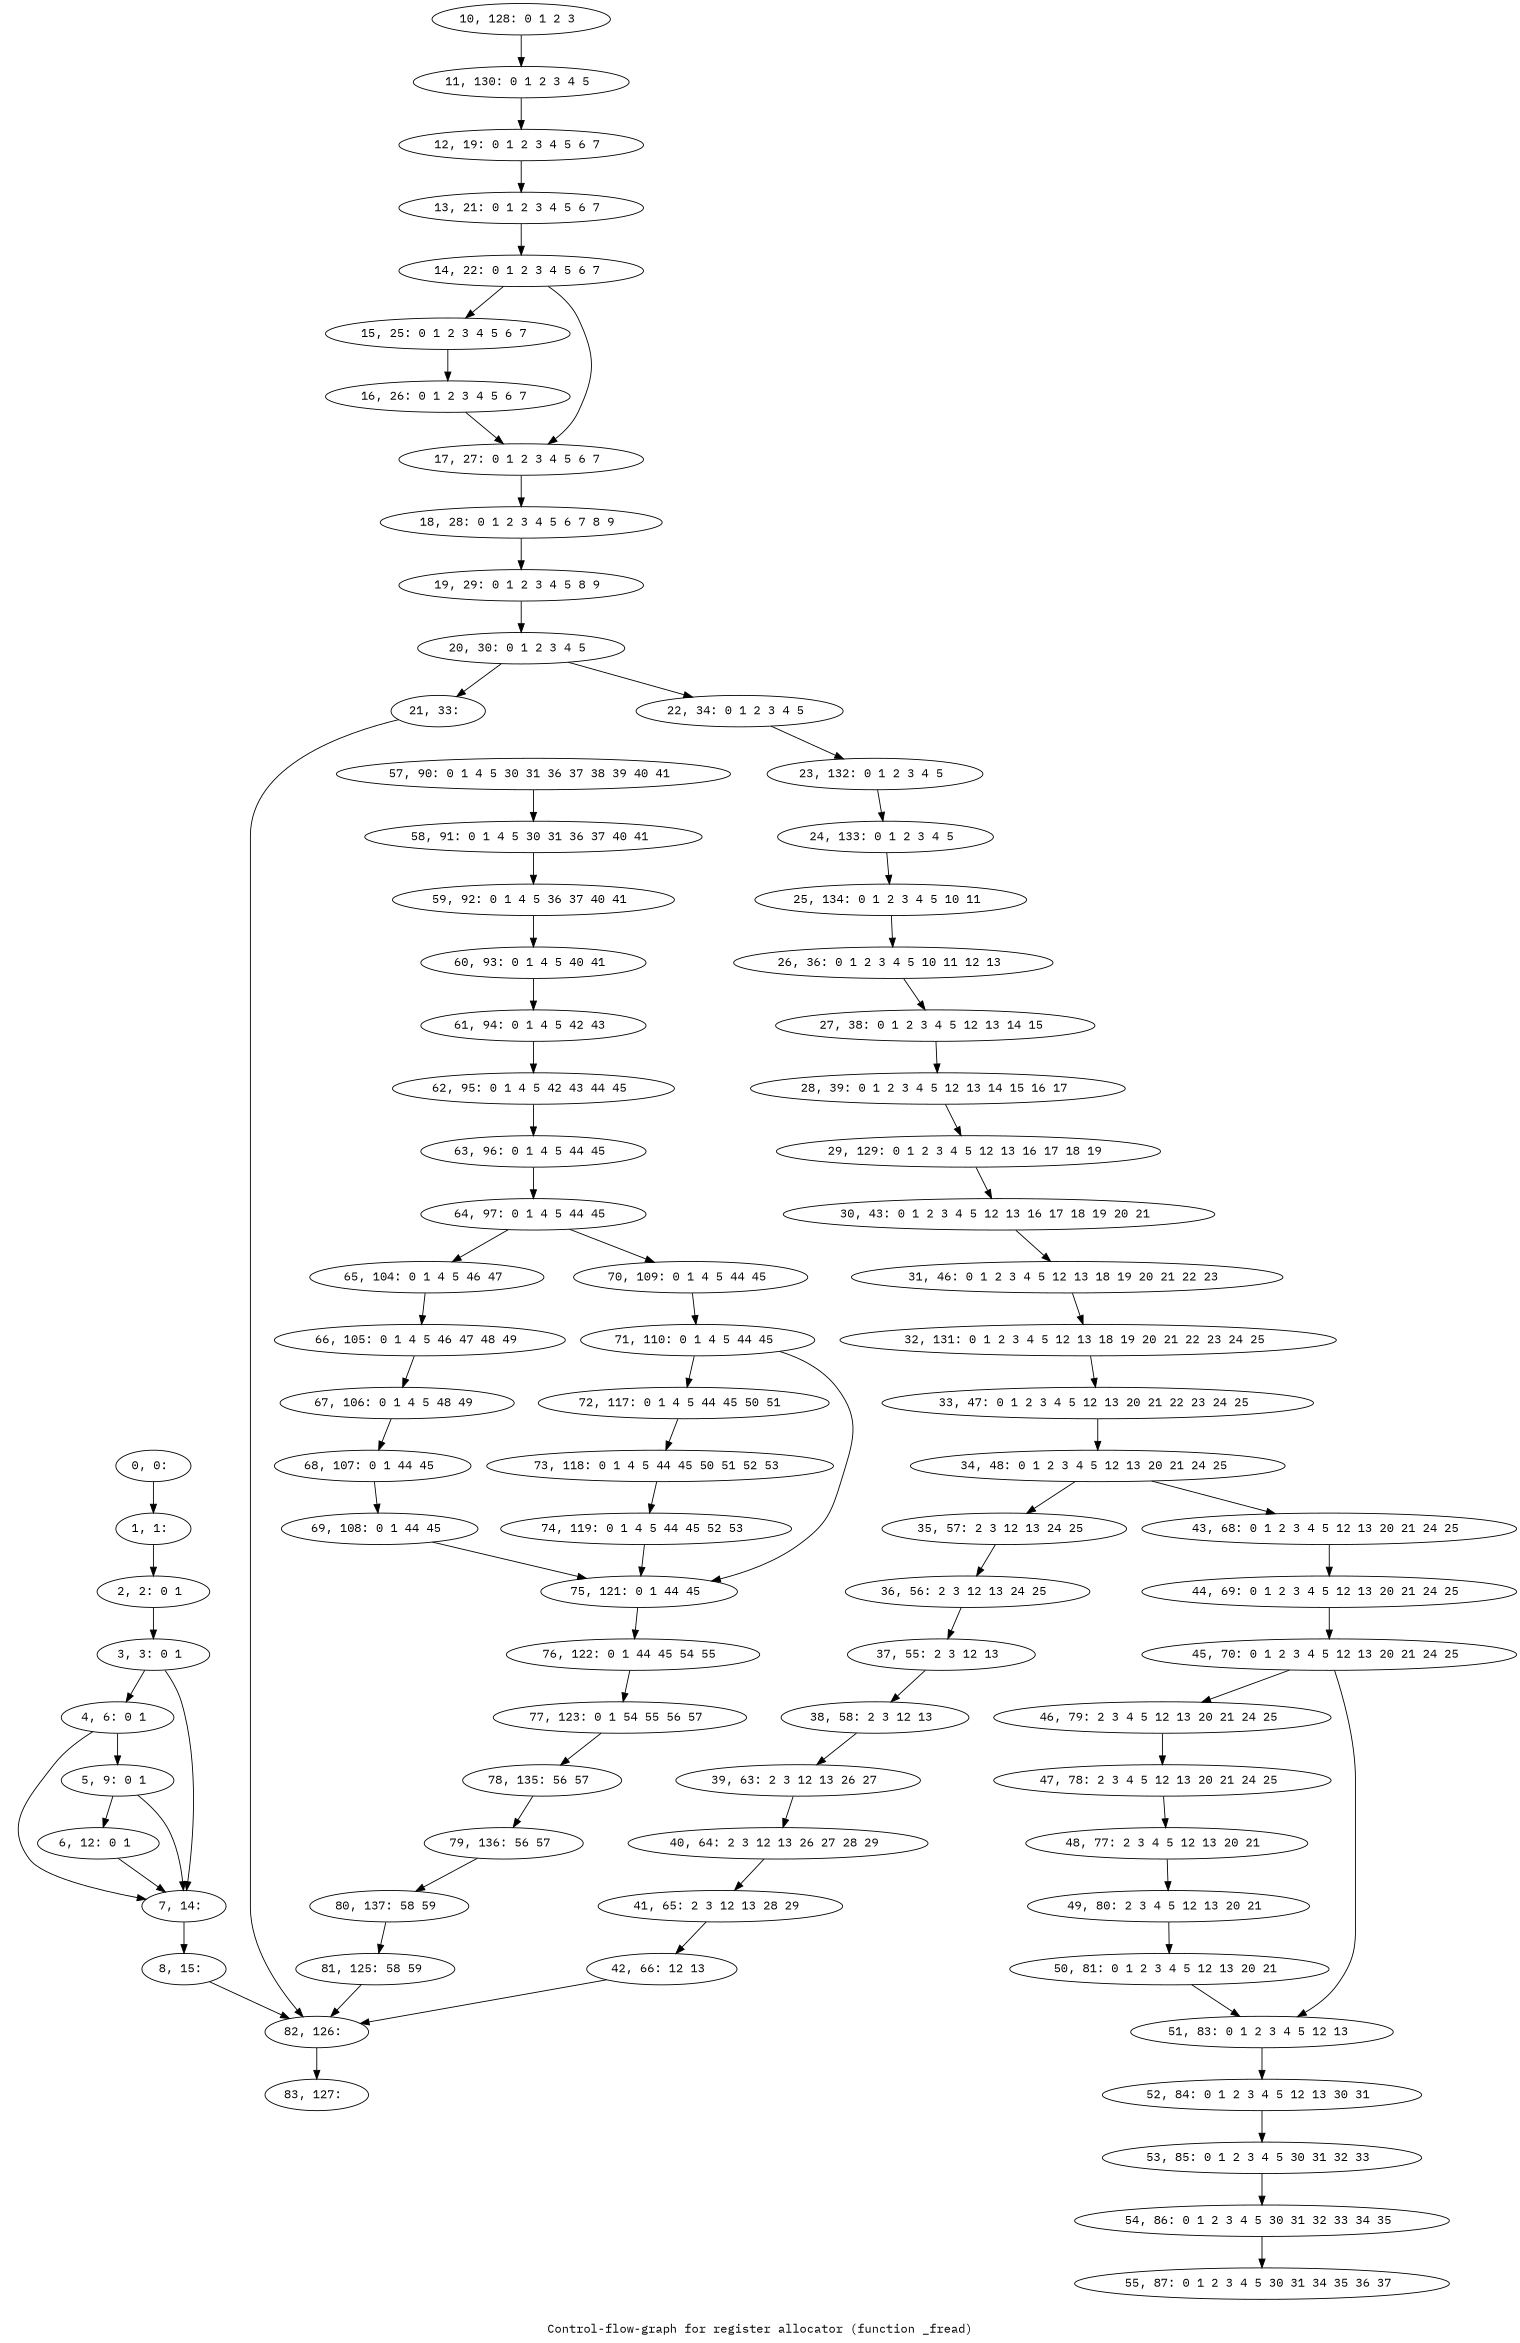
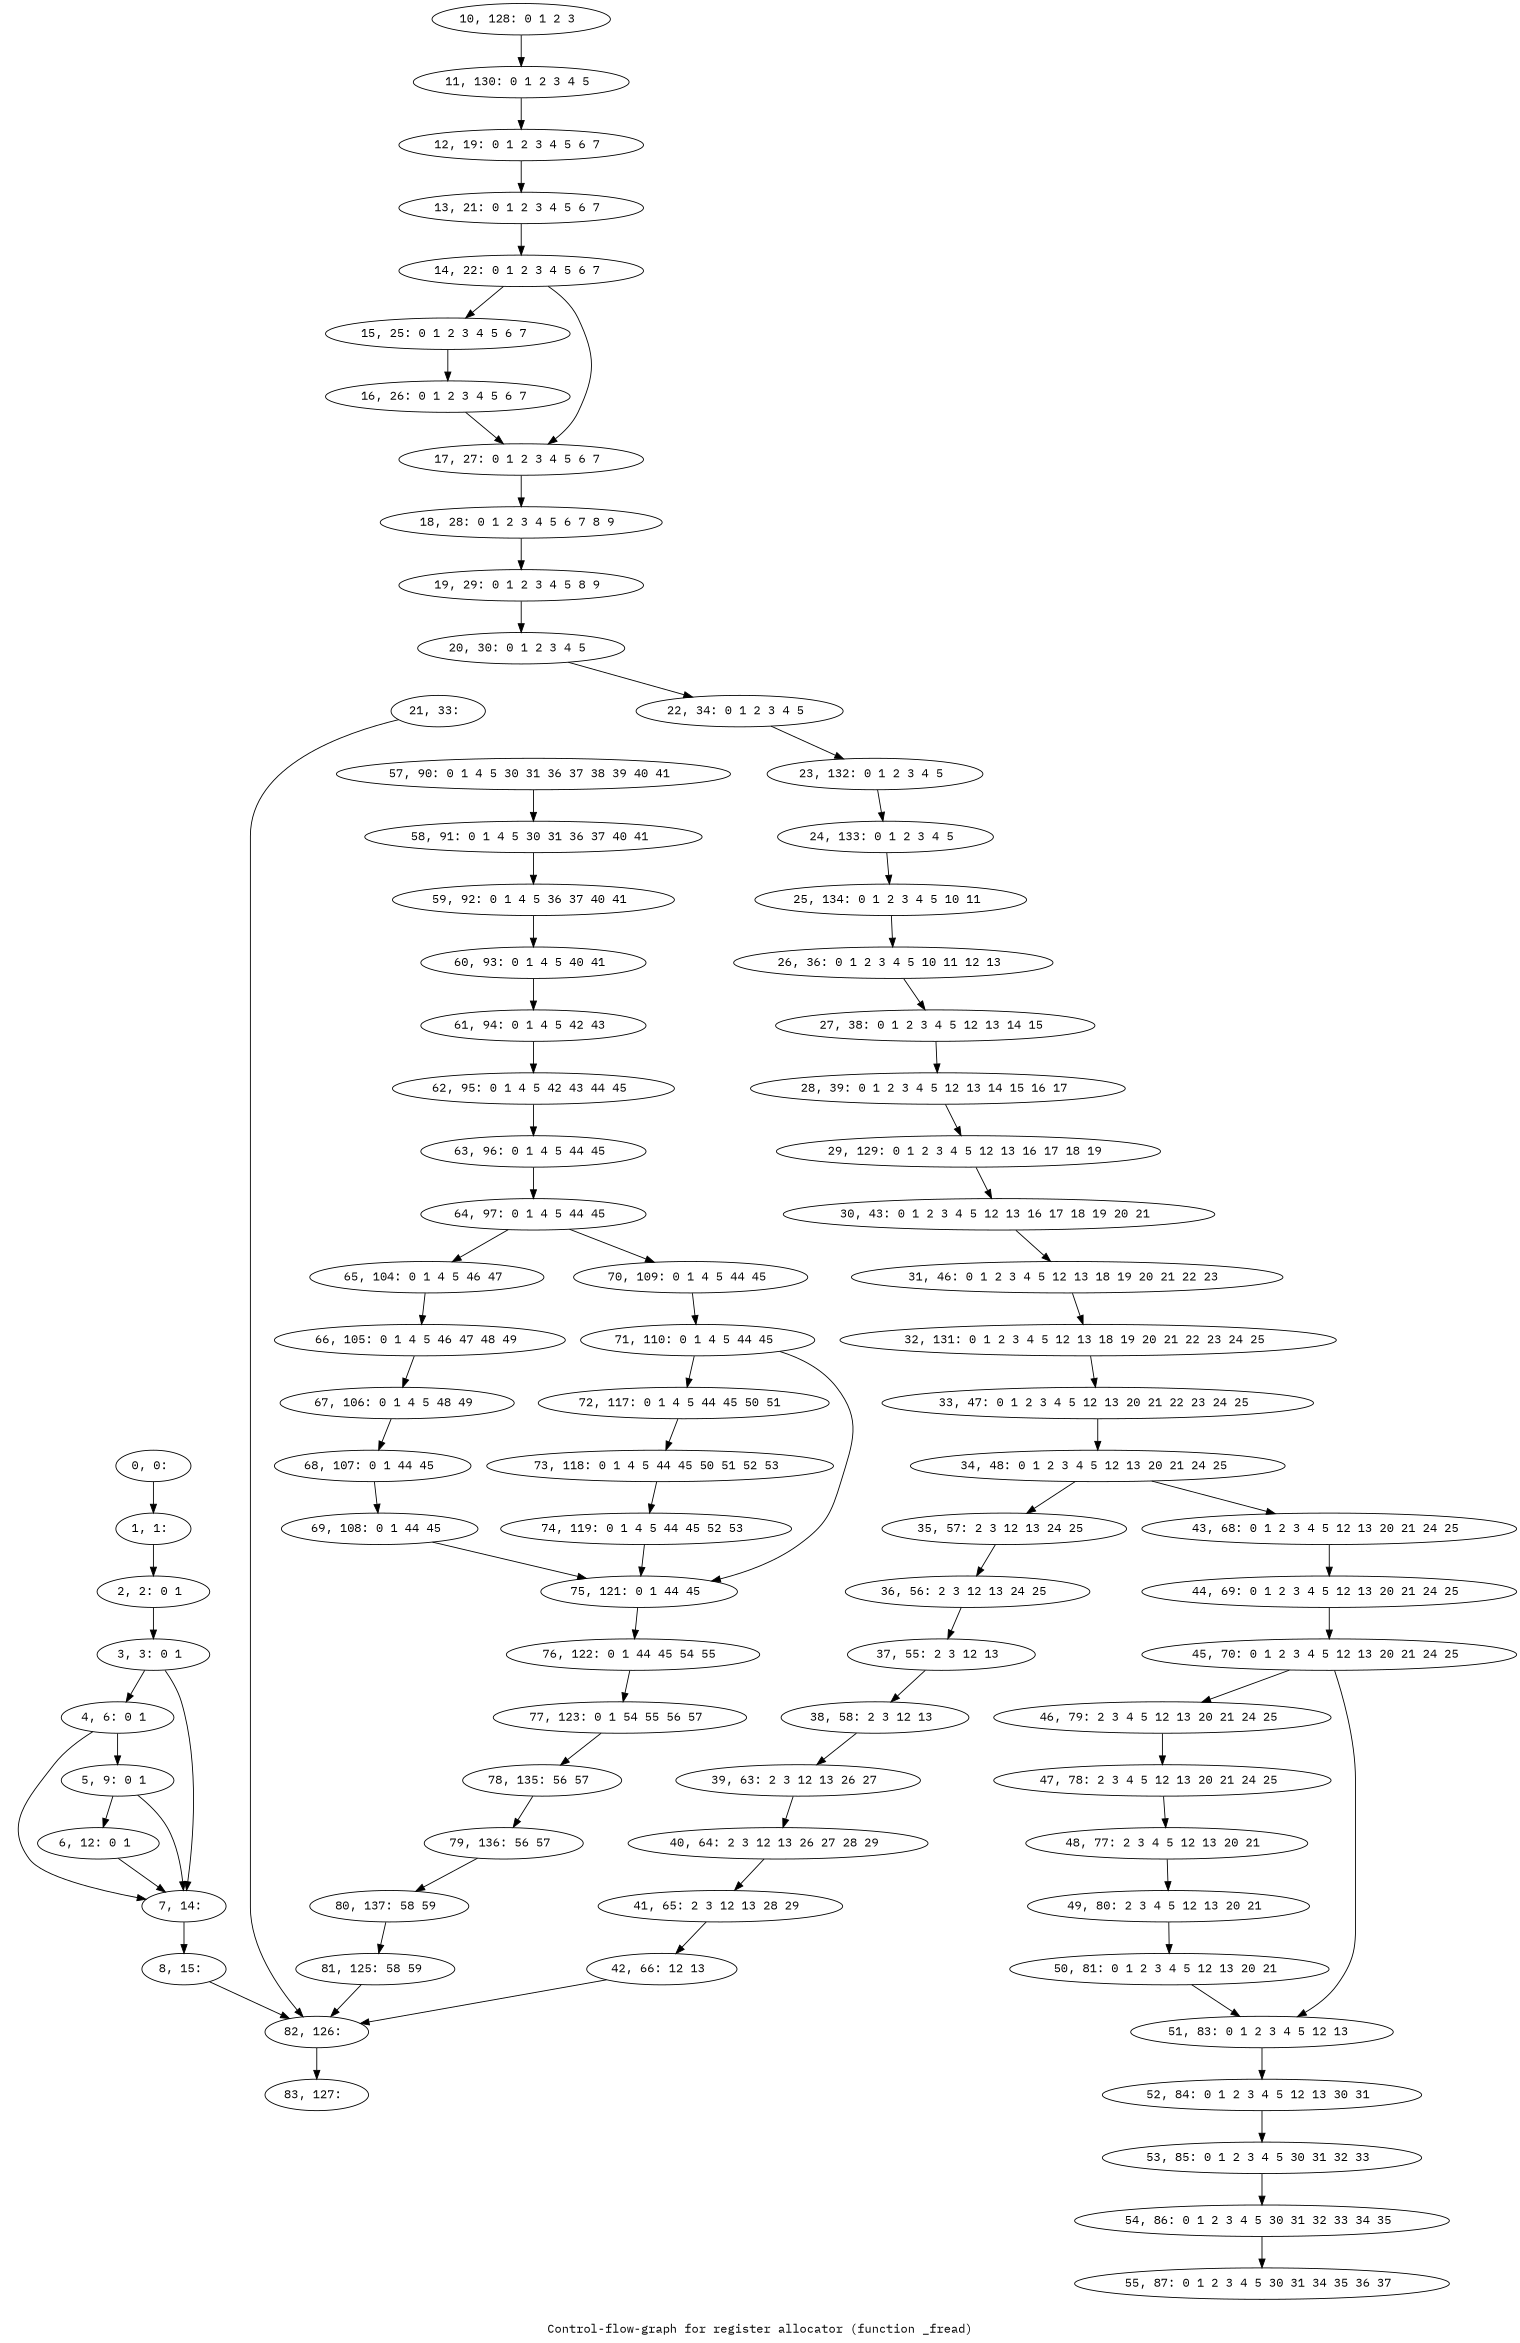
edge "20, 30: 0 1 2 3 4 5" -> "21, 33:": removed
